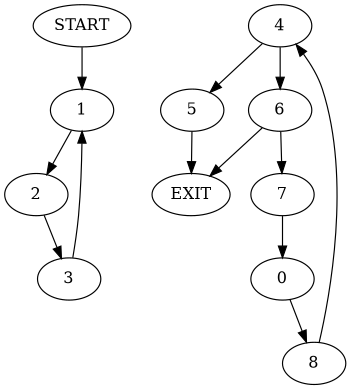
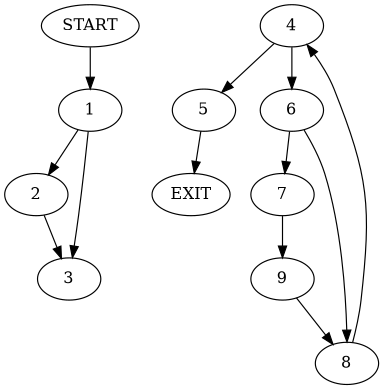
edge "6" -> "EXIT": now "6" -> "8"
edge "3" -> "1": reversed
node "0": label "0" -> "9"
